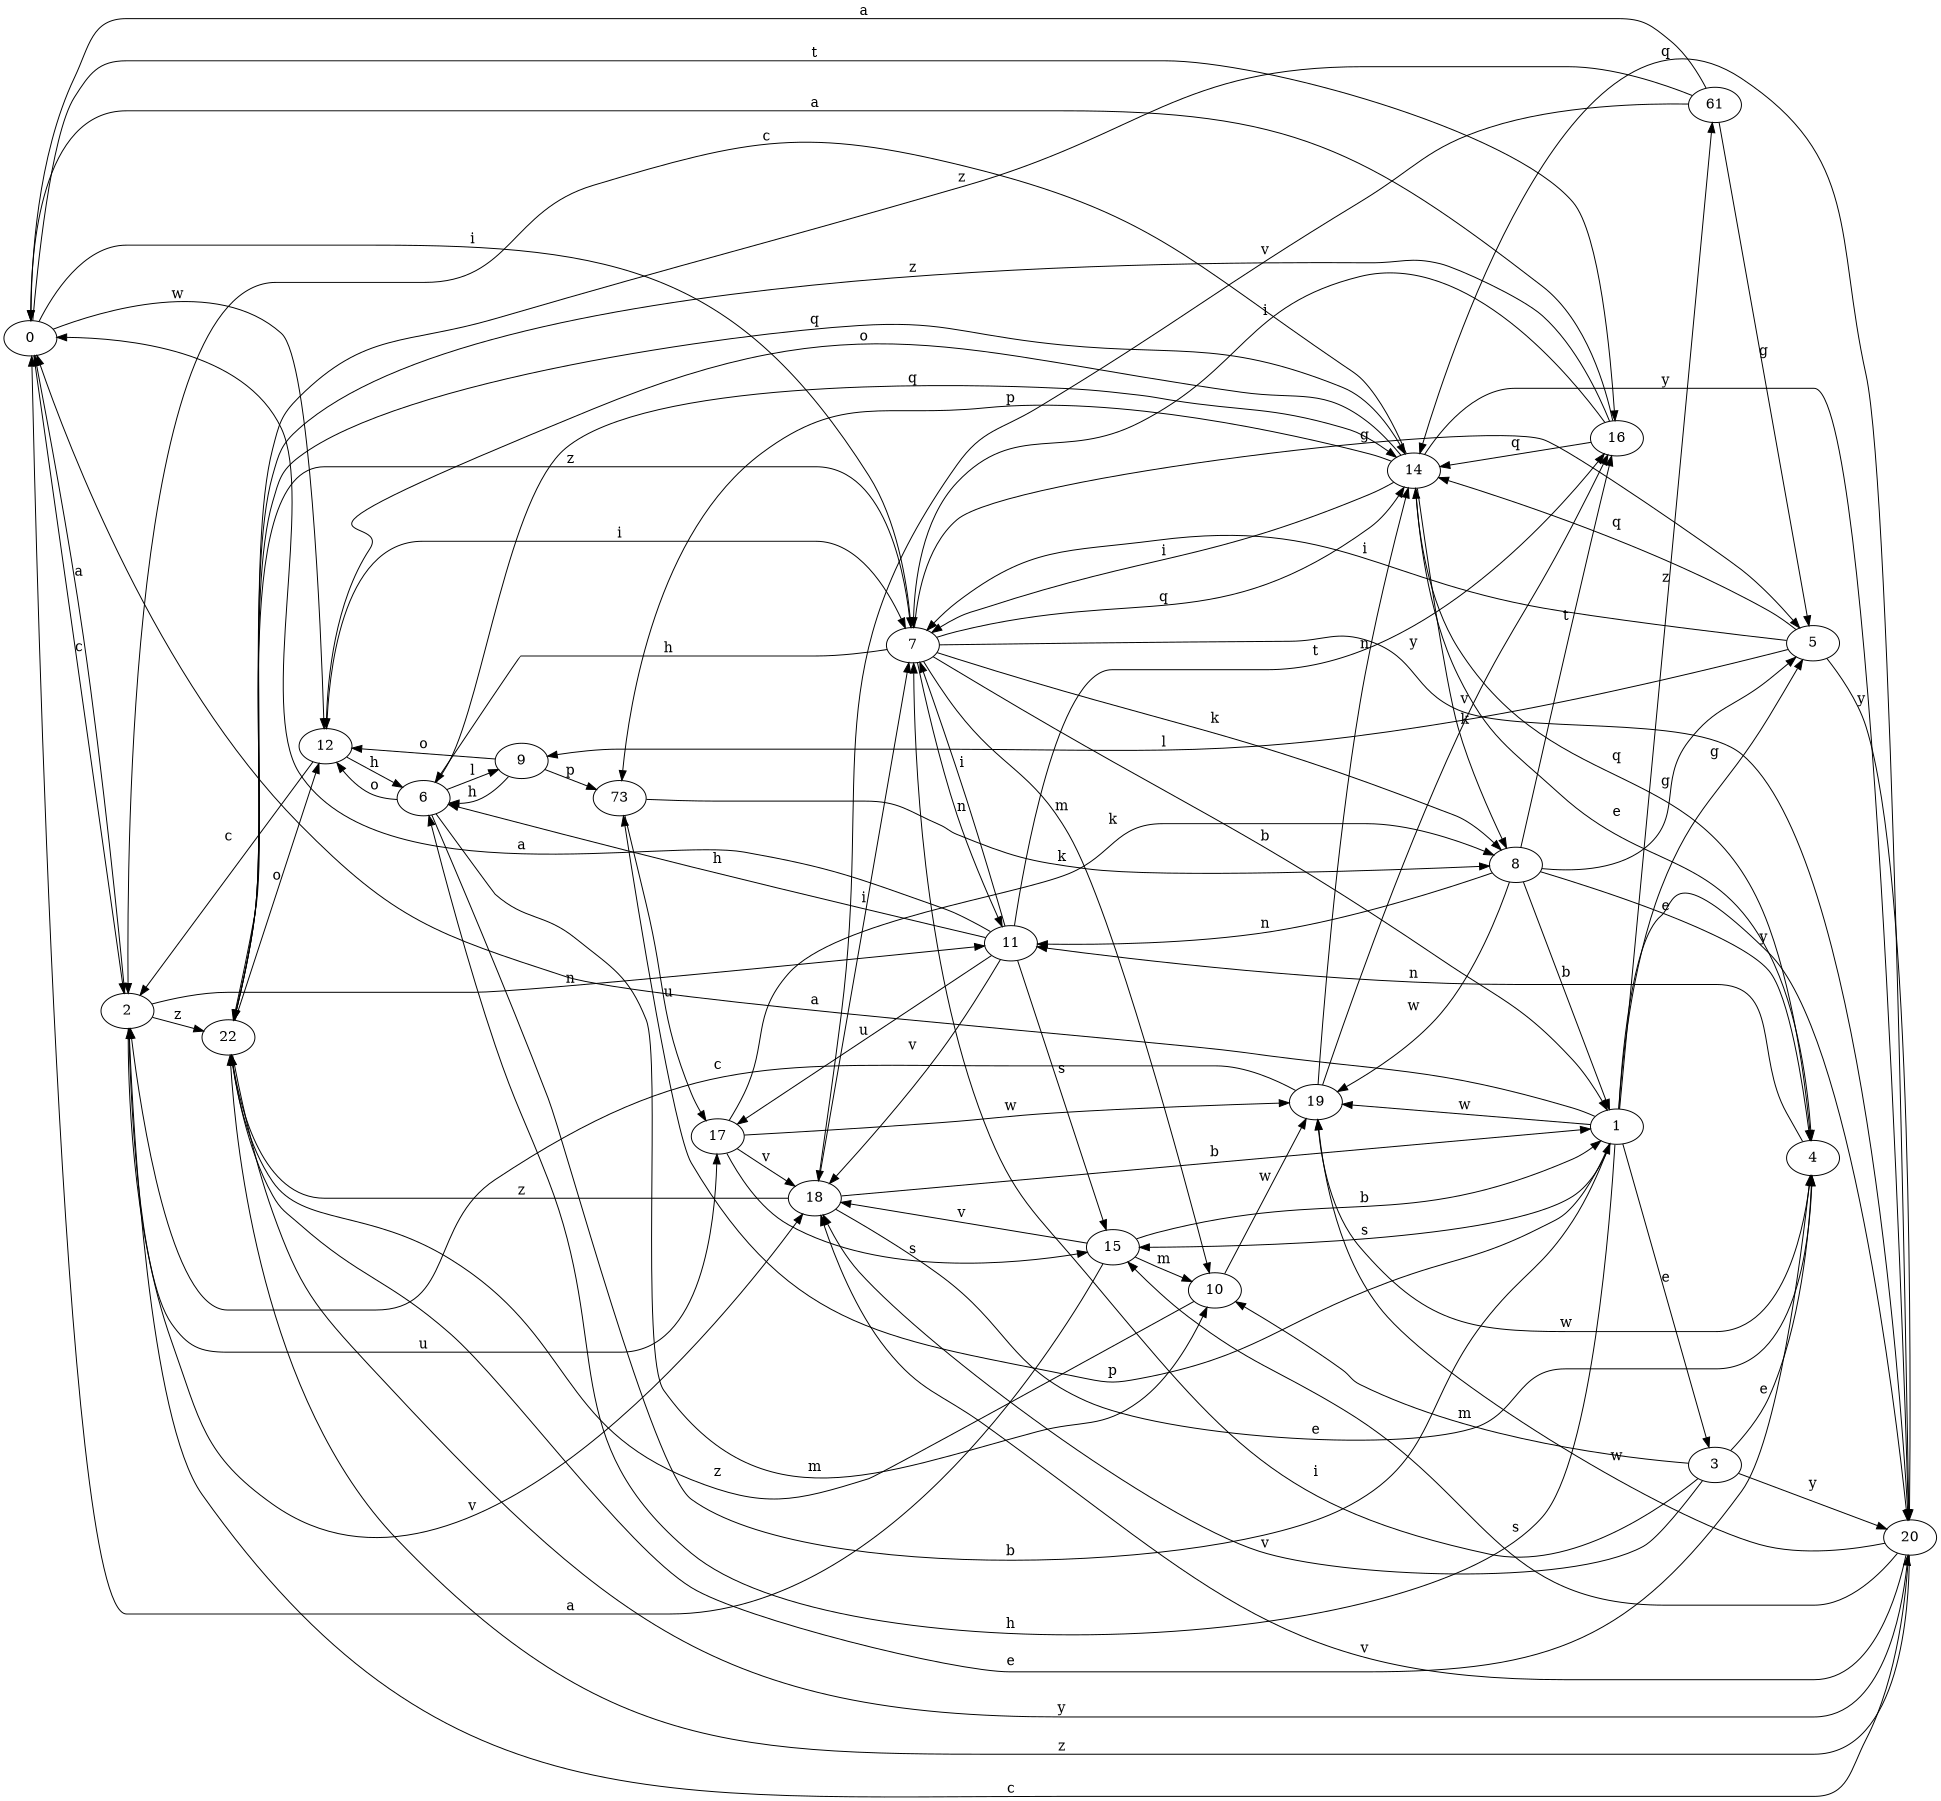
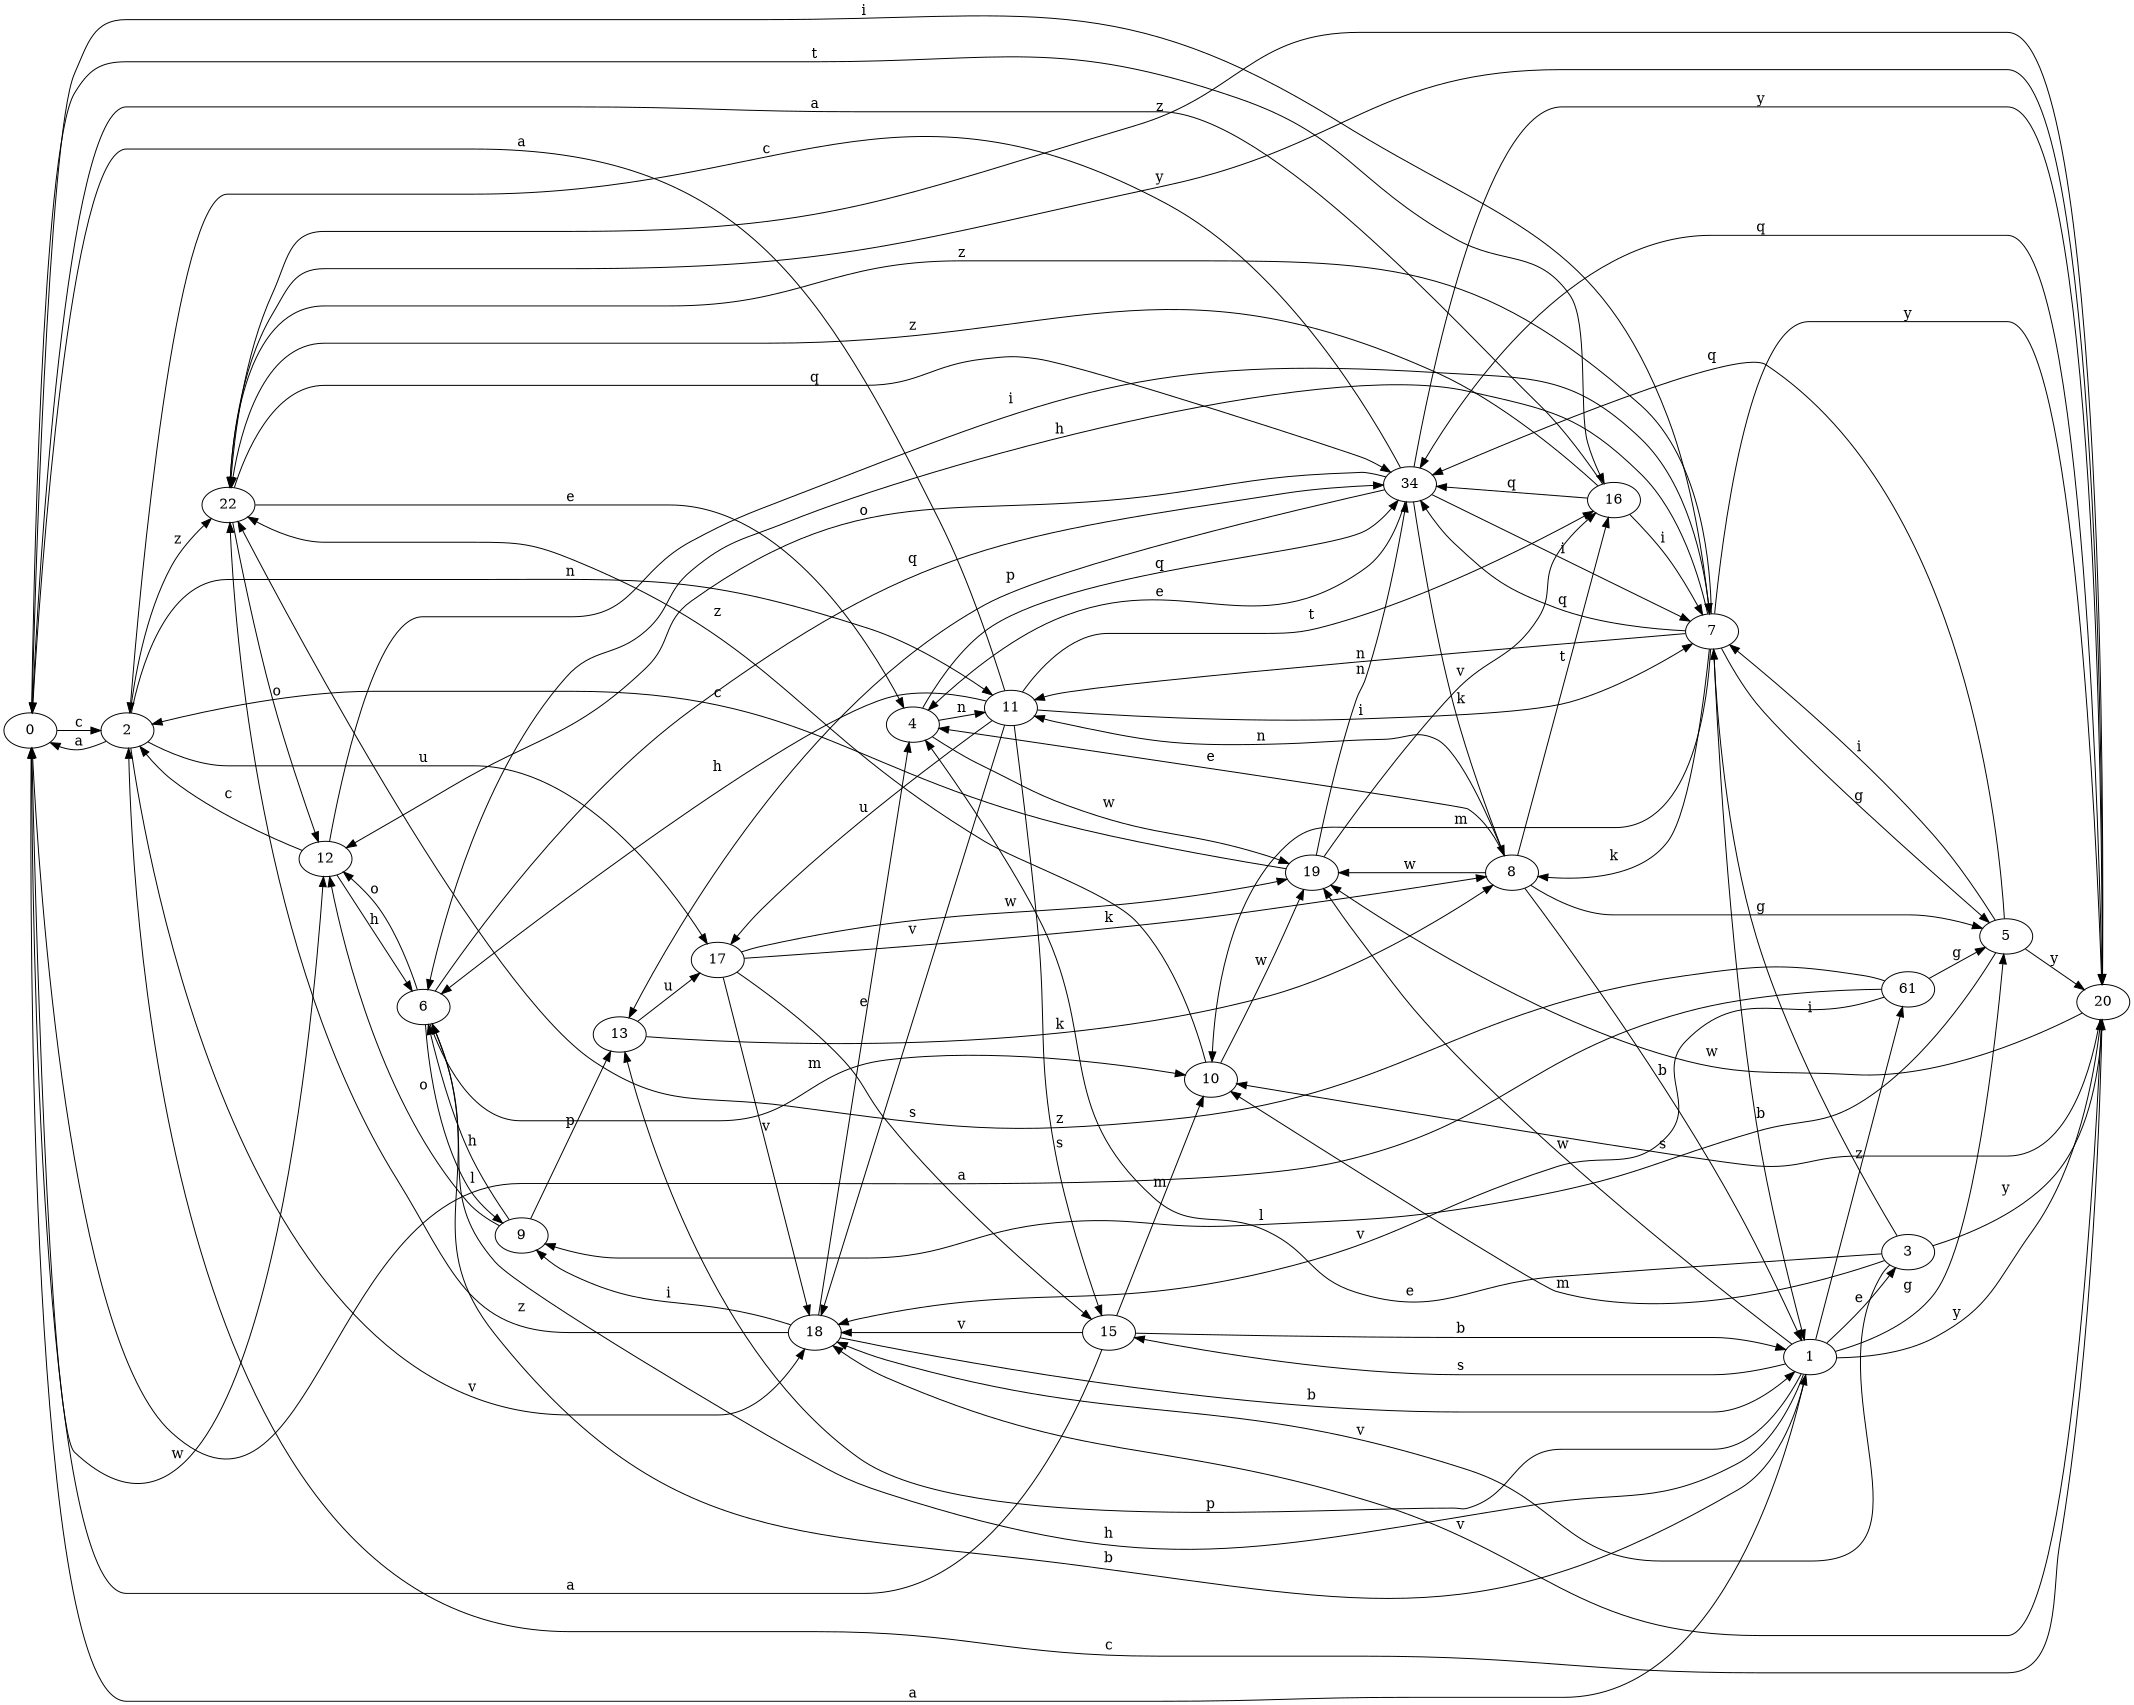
node "14": label "14" -> "34"
node "73": label "73" -> "13"
edge "18" -> "7": now "18" -> "9"
edge "20" -> "15": now "20" -> "10"
